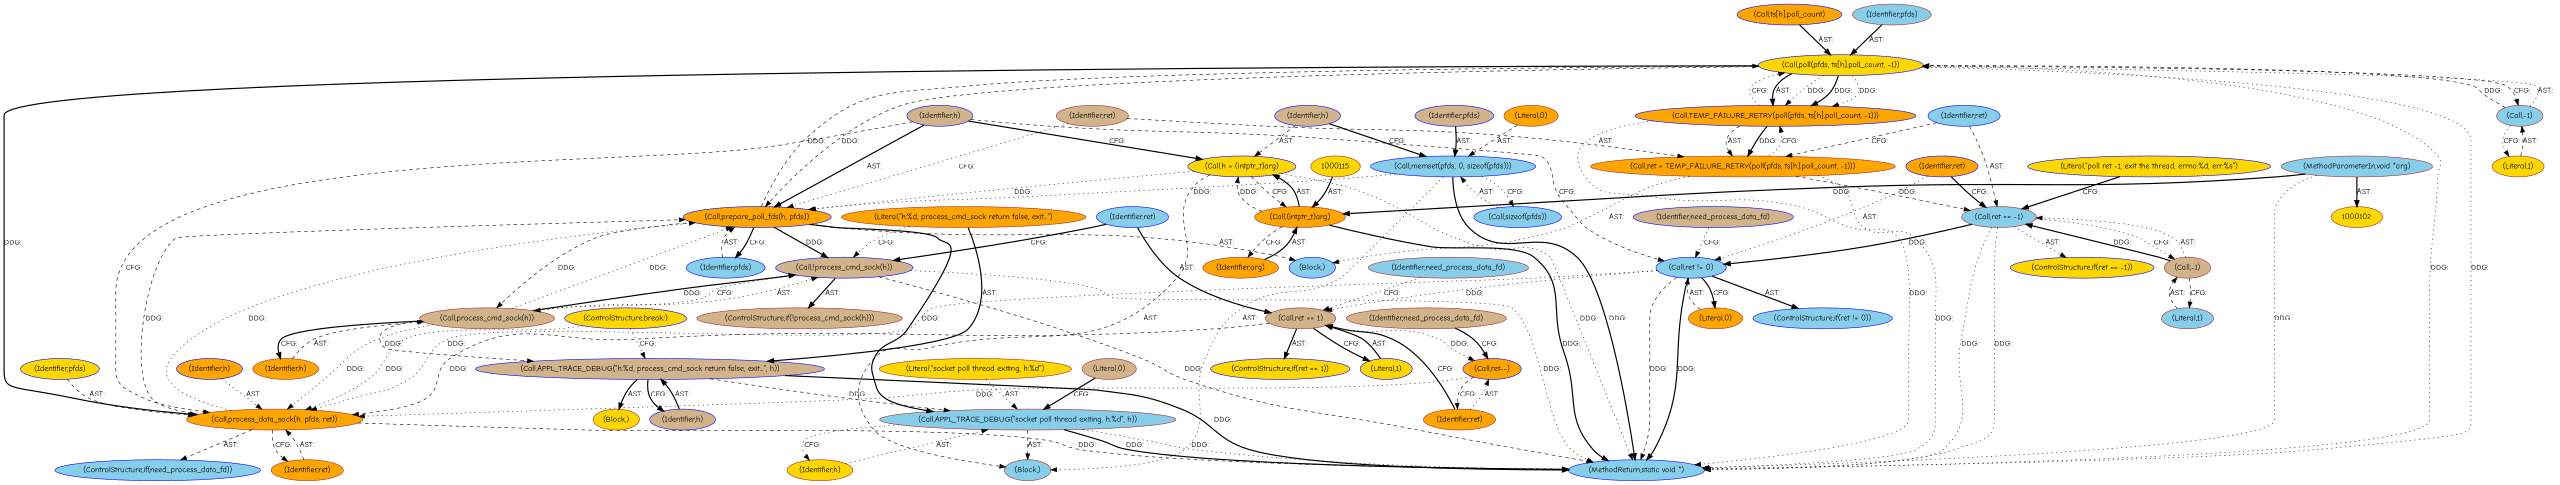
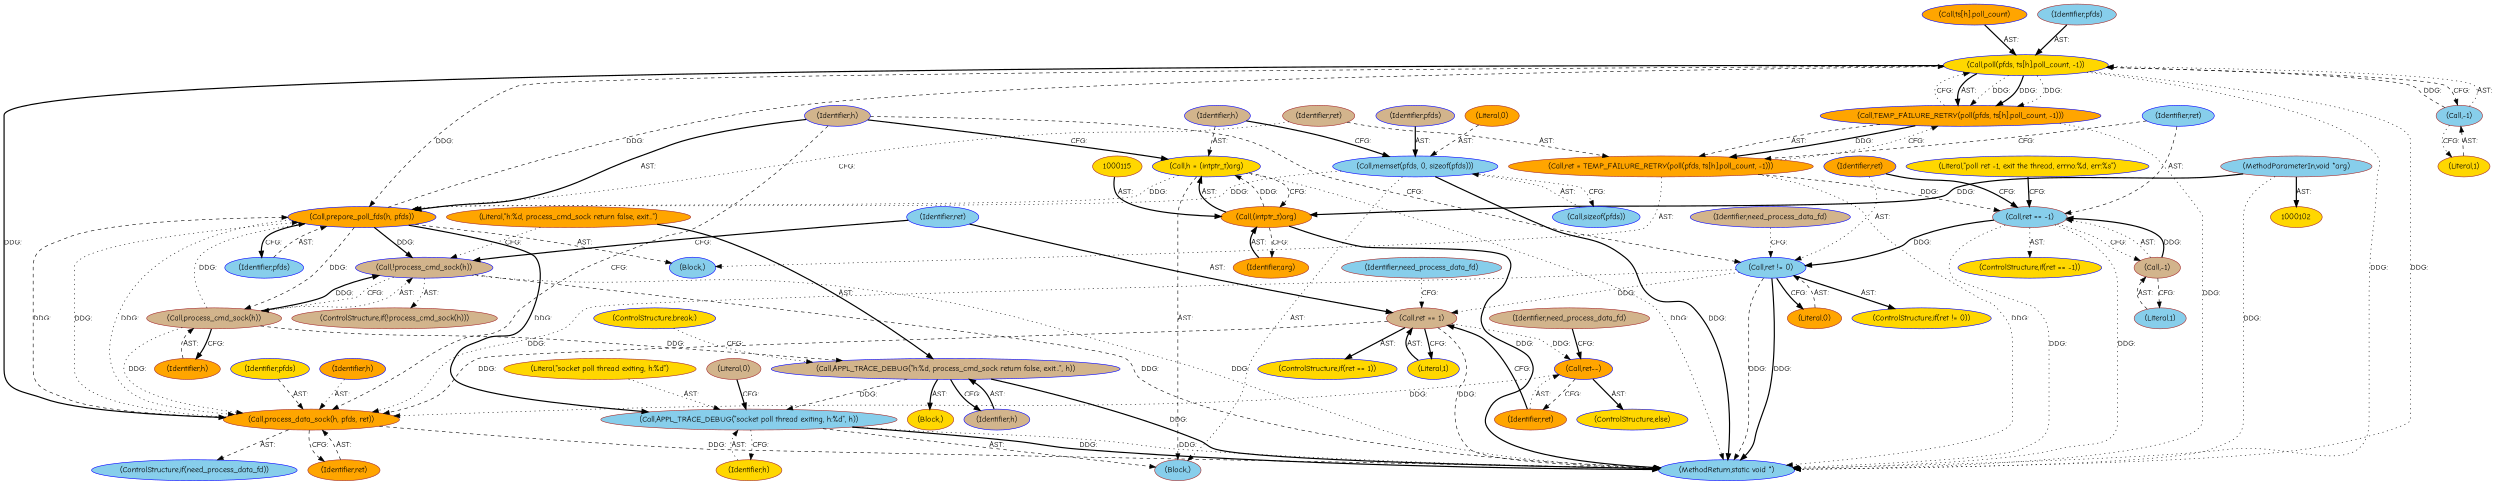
edge "(Call,!process_cmd_sock(h))" -> "(ControlStructure,if(!process_cmd_sock(h)))": style bold -> dotted
node "(ControlStructure,if(ret != 0))": fillcolor skyblue -> gold
edge "(ControlStructure,break;)" -> "(Call,process_data_sock(h, pfds, ret))": now "(Call,prepare_poll_fds(h, pfds))" -> "(Call,process_data_sock(h, pfds, ret))"
node "(ControlStructure,else)": added
edge "(Call,ret == 1)" -> "(MethodReturn,static void *)": added, label "DDG:"
